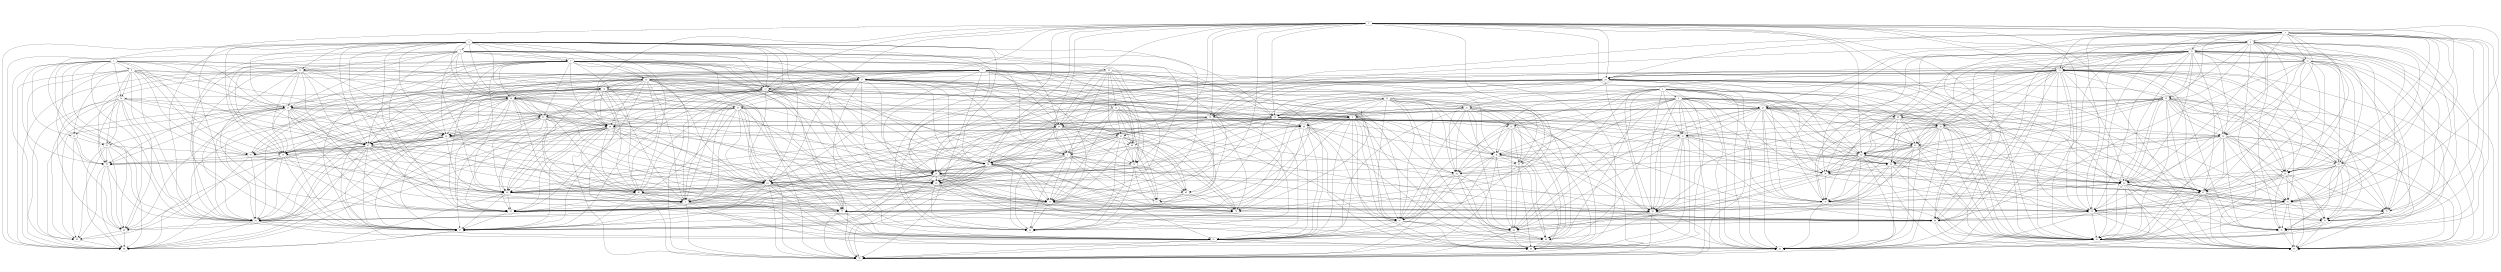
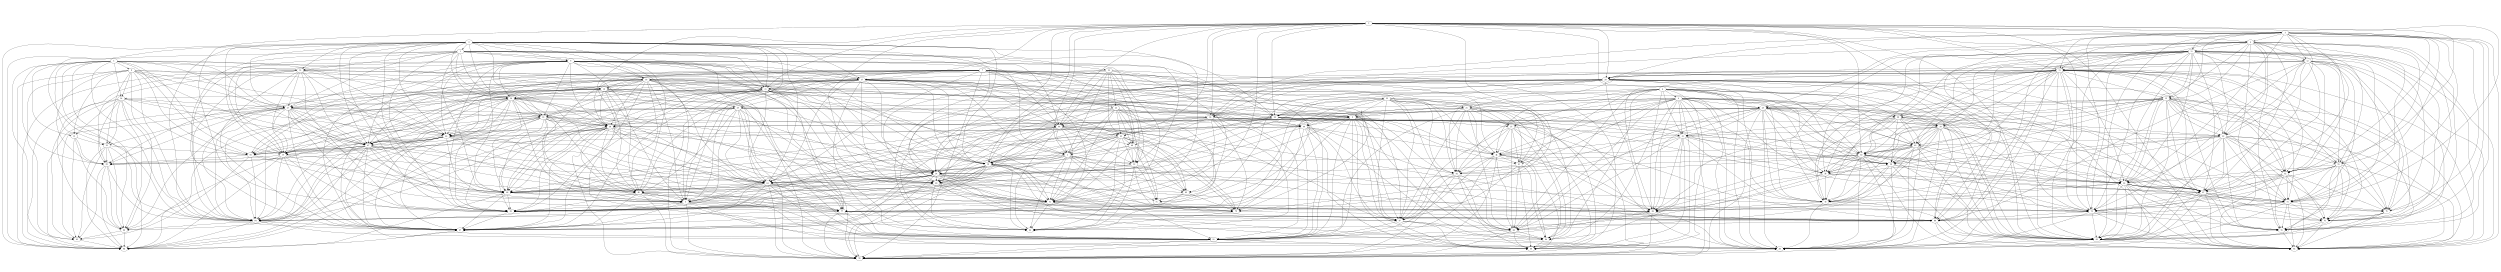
edge "33" -> "97": now "33" -> "59"
